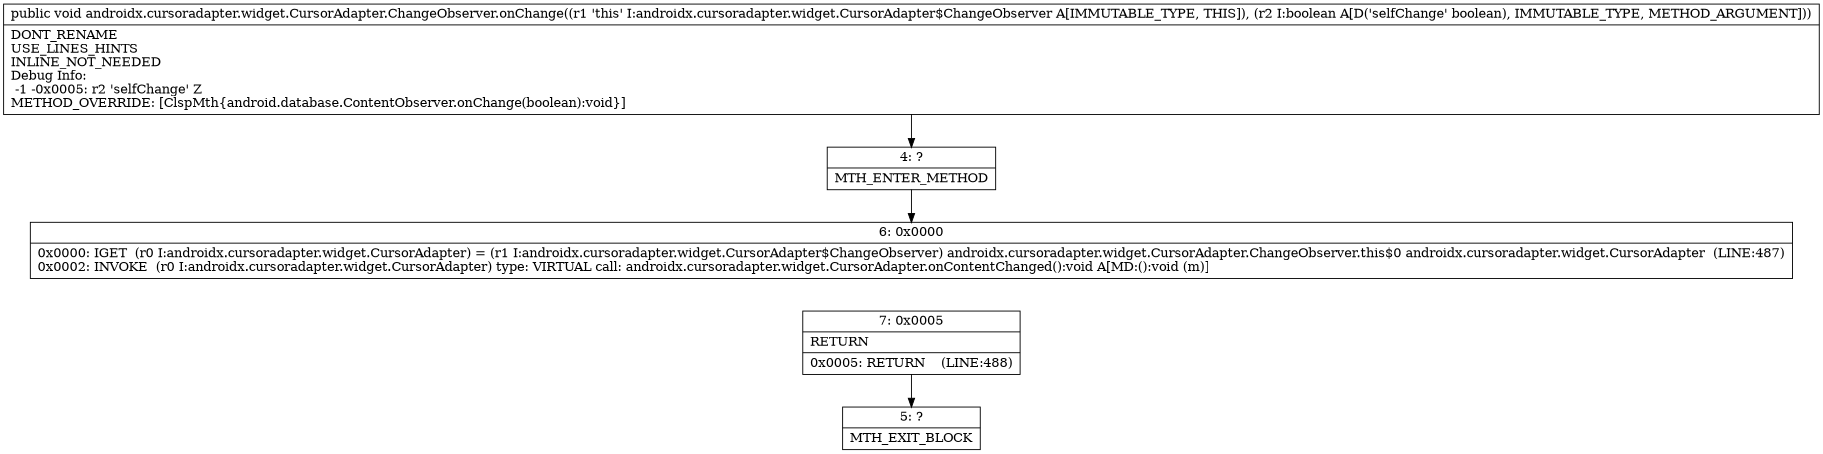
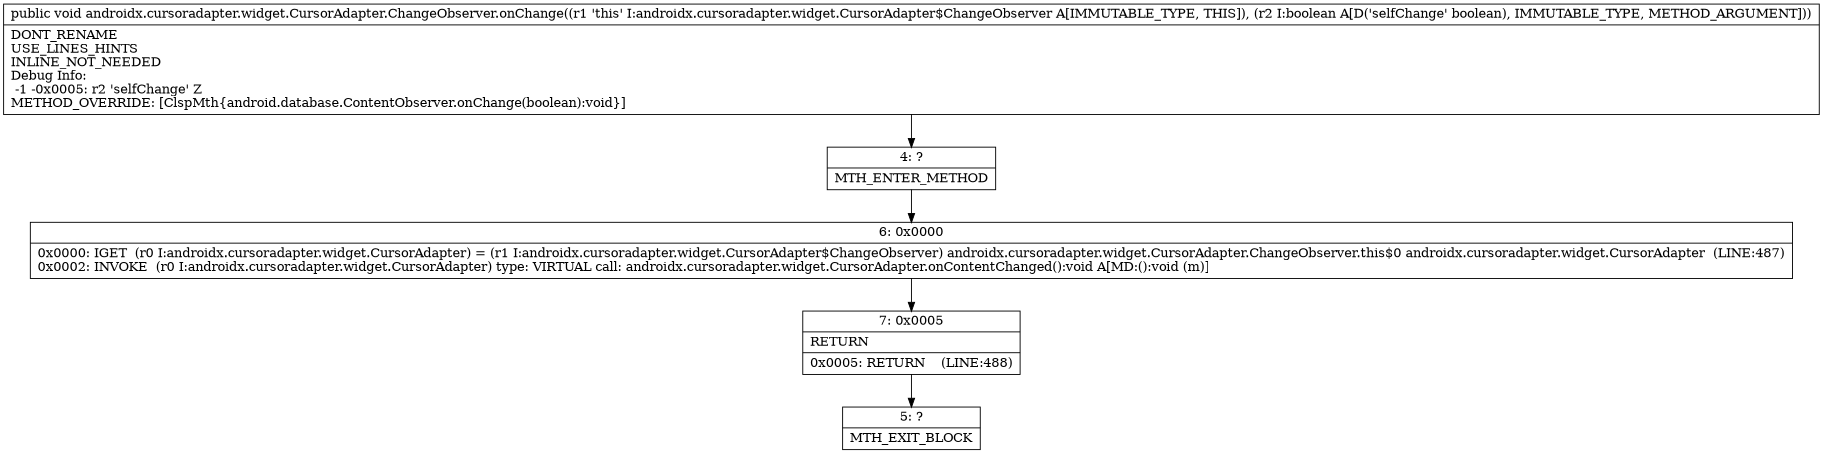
edge "6: 0x0000" -> "7: 0x0005": added
